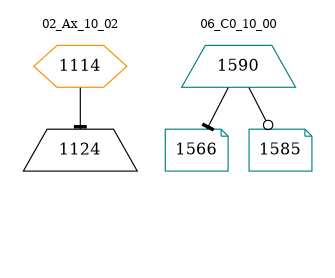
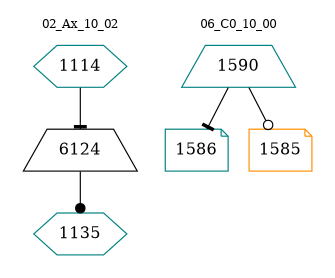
node "1114": color darkorange -> teal
node "1124": label "1124" -> "6124"
node "1566": label "1566" -> "1586"
node "1585": color teal -> darkorange
node "1135": added
